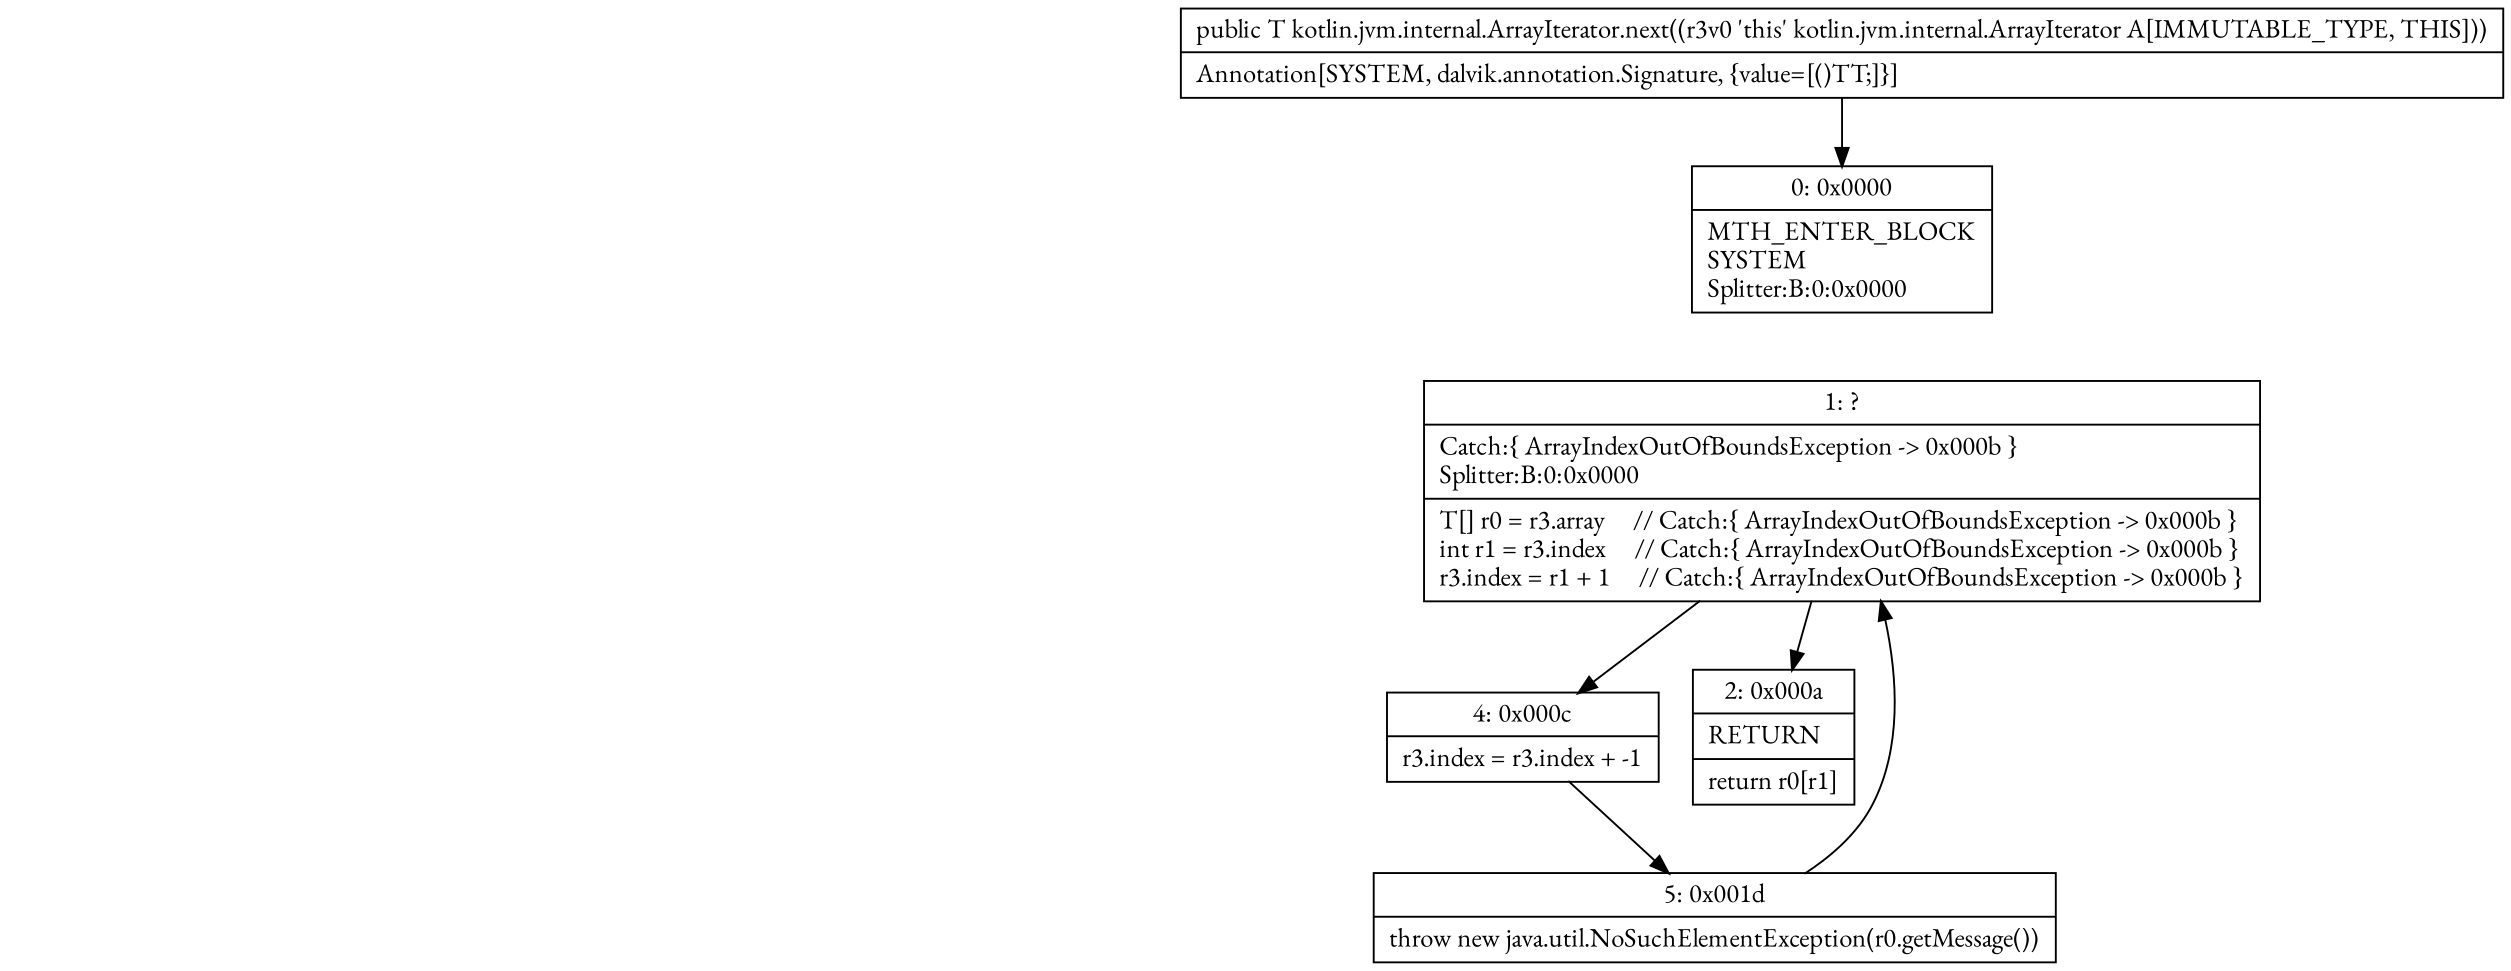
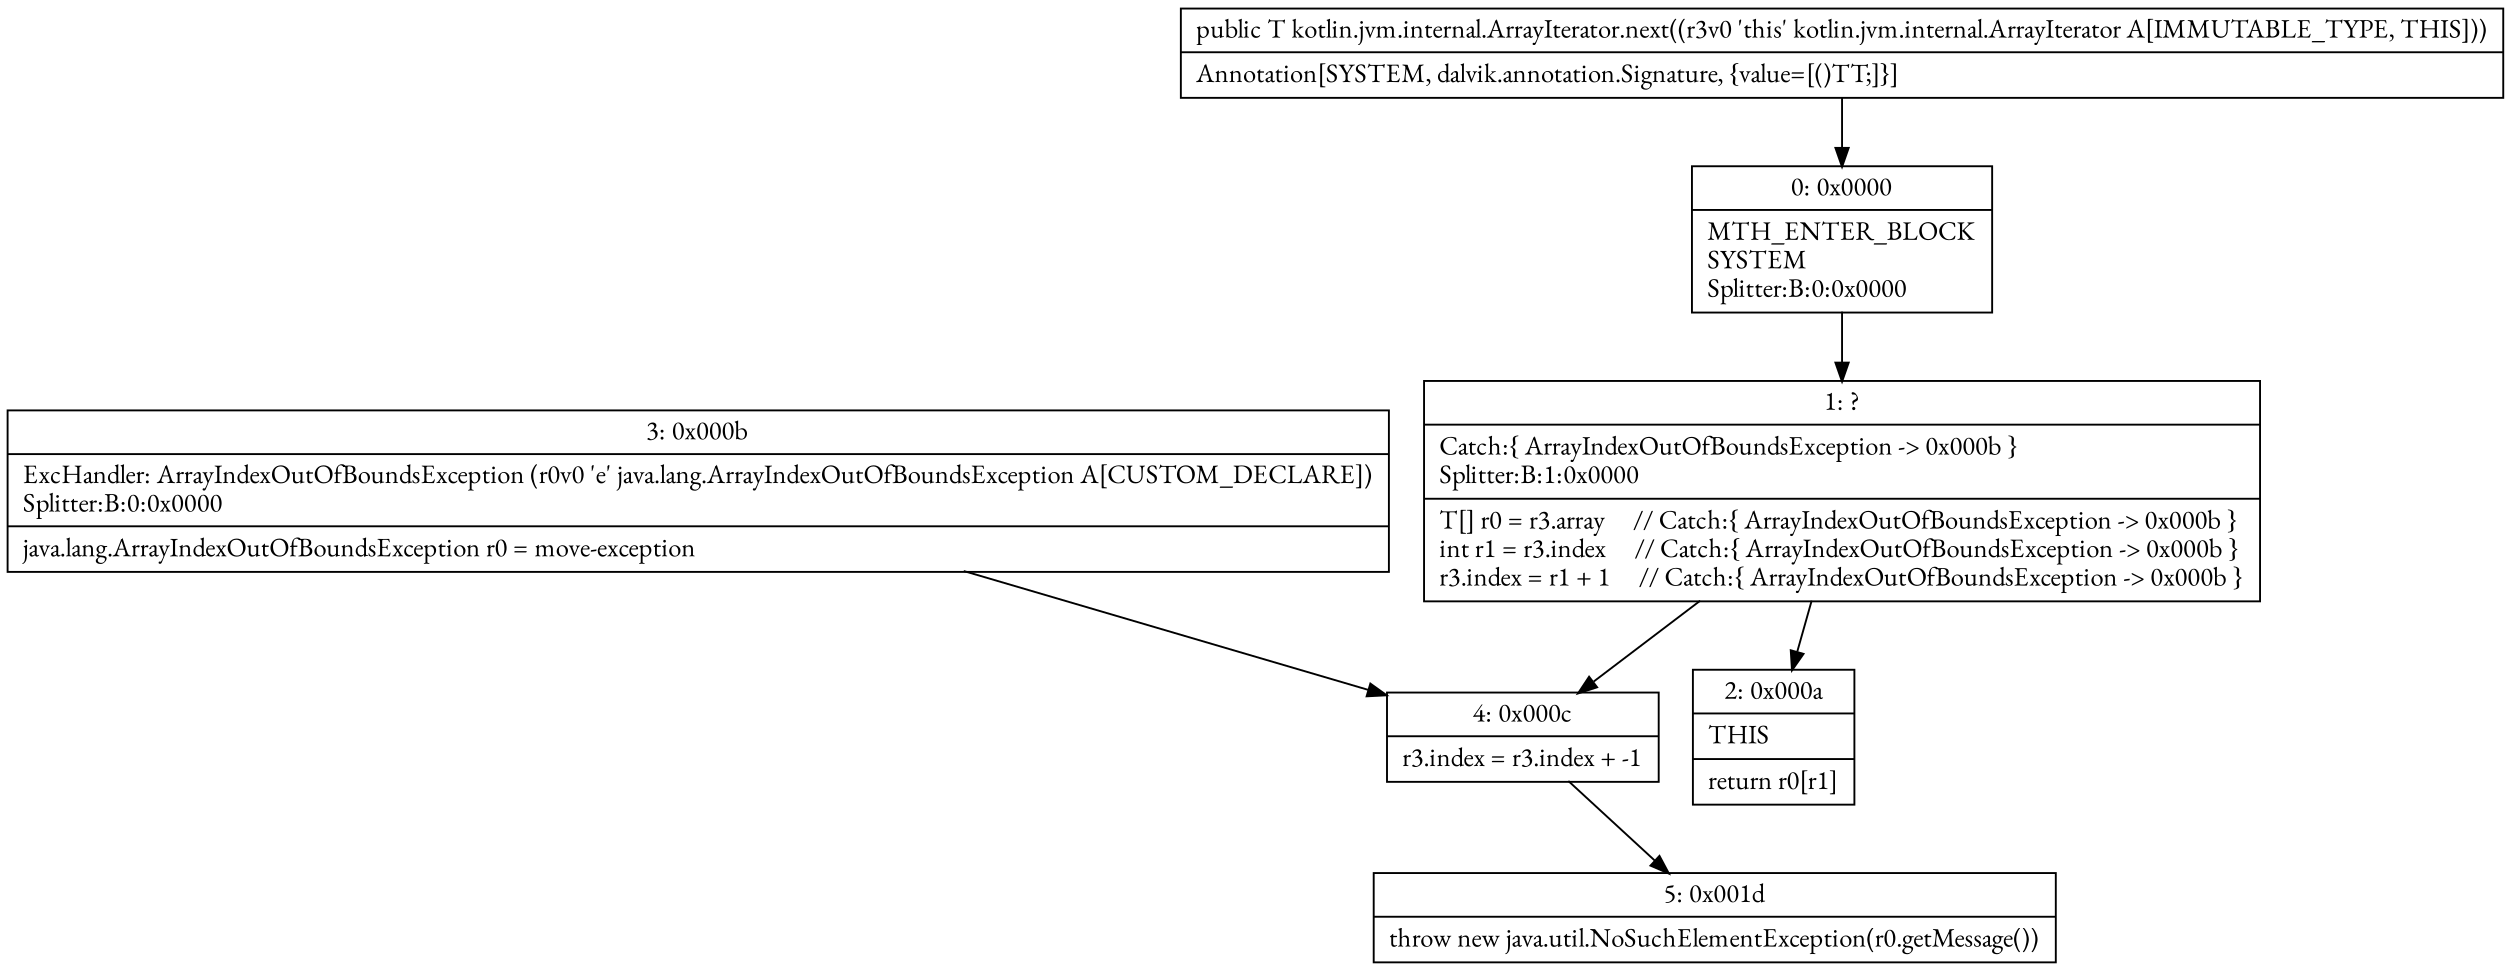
node "1: ?": text "Splitter:B:0:0x0000" -> "Splitter:B:1:0x0000"
node "3: 0x000b": added
node "2: 0x000a": text "RETURN" -> "THIS"
edge "5: 0x001d" -> "1: ?": now "0: 0x0000" -> "1: ?"
